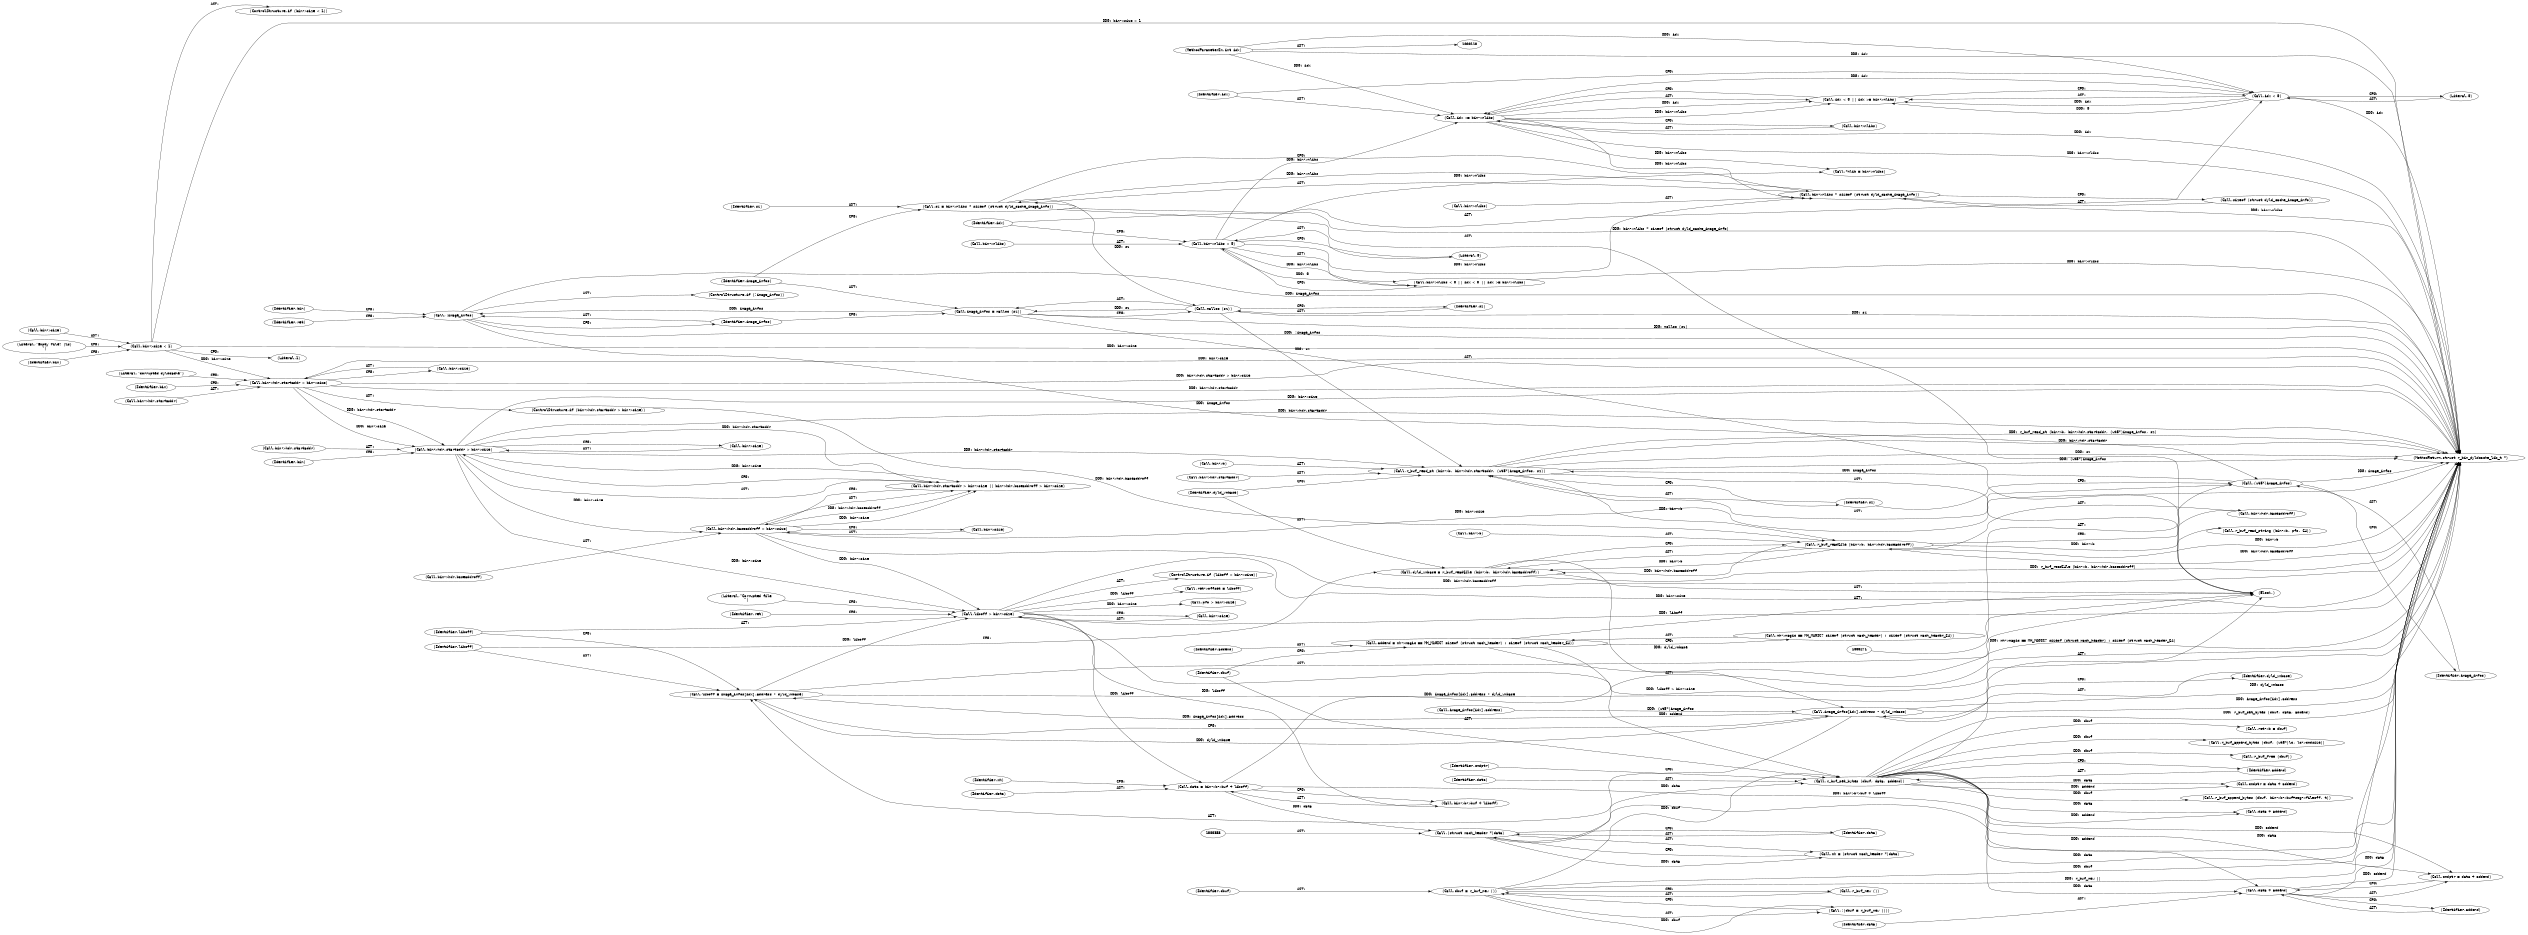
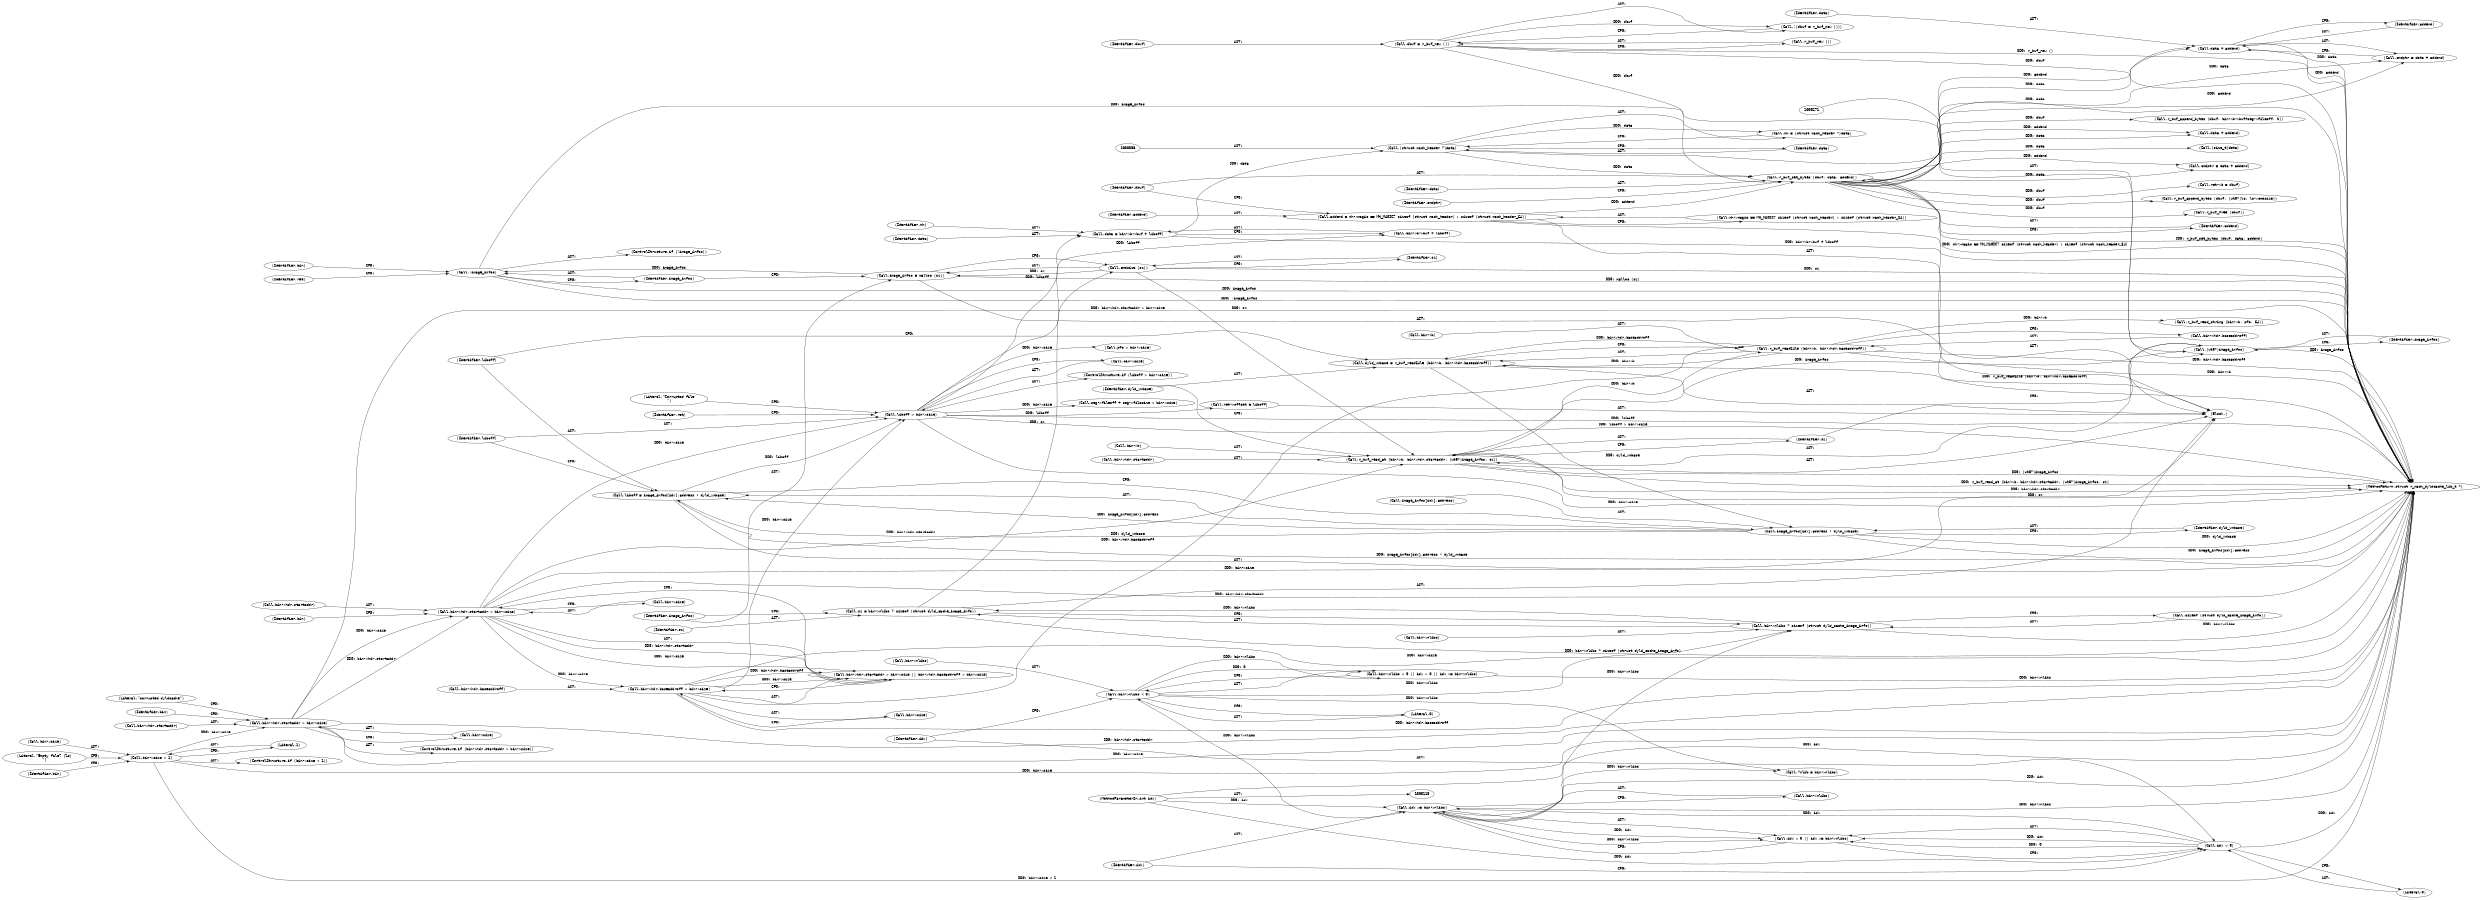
node "(Call,(size_t)data)": added
node "(Call,malloc (sz))": label "(Call,malloc (sz))" -> "(Call,cmdsize (sz))"
node "(Call,seg->fileoff + seg->filesize > bin->size)": added
node "(MethodReturn,struct r_bin_dyldcache_lib_t *)": label "(MethodReturn,struct r_bin_dyldcache_lib_t *)" -> "(MethodReturn,struct r_mach_dyldcache_lib_t *)"
edge "(ControlStructure,if (bin->hdr.startaddr > bin->size))" -> "(Call,r_buf_read64le (bin->b, bin->hdr.baseaddroff))": now "(Call,bin->hdr.baseaddroff > bin->size)" -> "(Call,r_buf_read64le (bin->b, bin->hdr.baseaddroff))"
edge "(Call,data = bin->b->buf + liboff)" -> "(Block,)": now "(Call,ret->offset = liboff)" -> "(Block,)"
edge "(Call,image_infos[idx].address)" -> "(Call,image_infos[idx].address - dyld_vmbase)": label "DDG: (ut8*)image_infos" -> "AST: "
edge "(Literal,1)" -> "(Call,bin->size < 1)": added, label "AST:"
edge "(Identifier,mh)" -> "(Call,data = bin->b->buf + liboff)": label "CFG: " -> "AST: "
